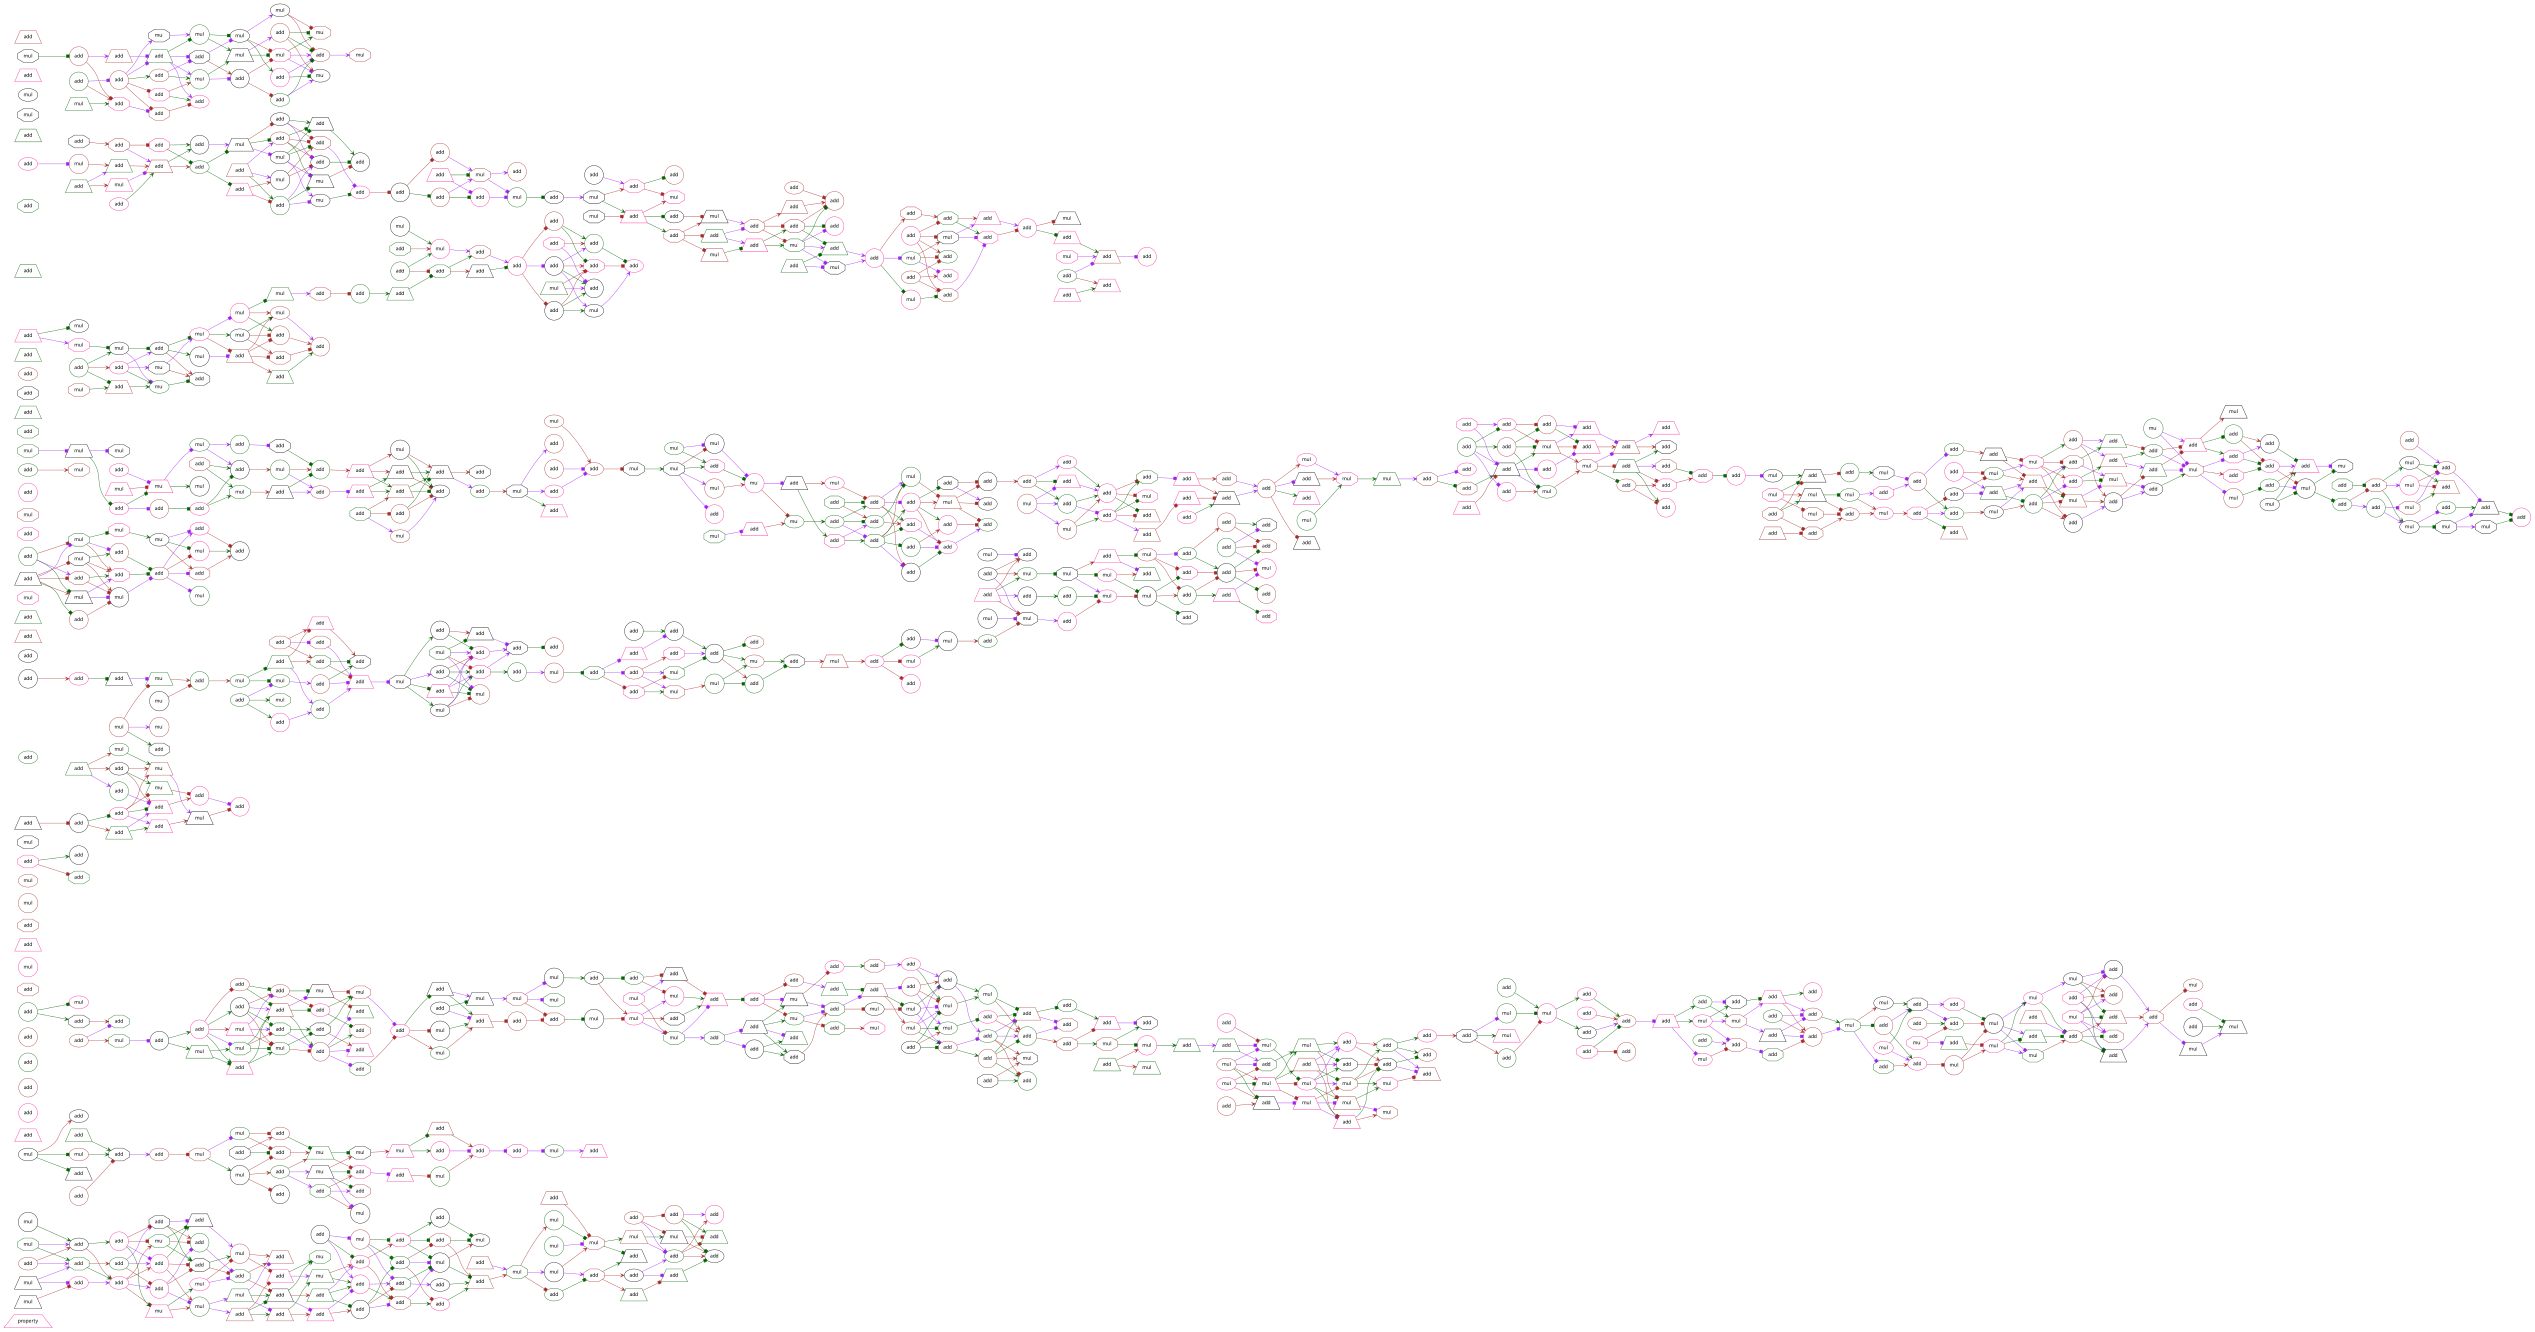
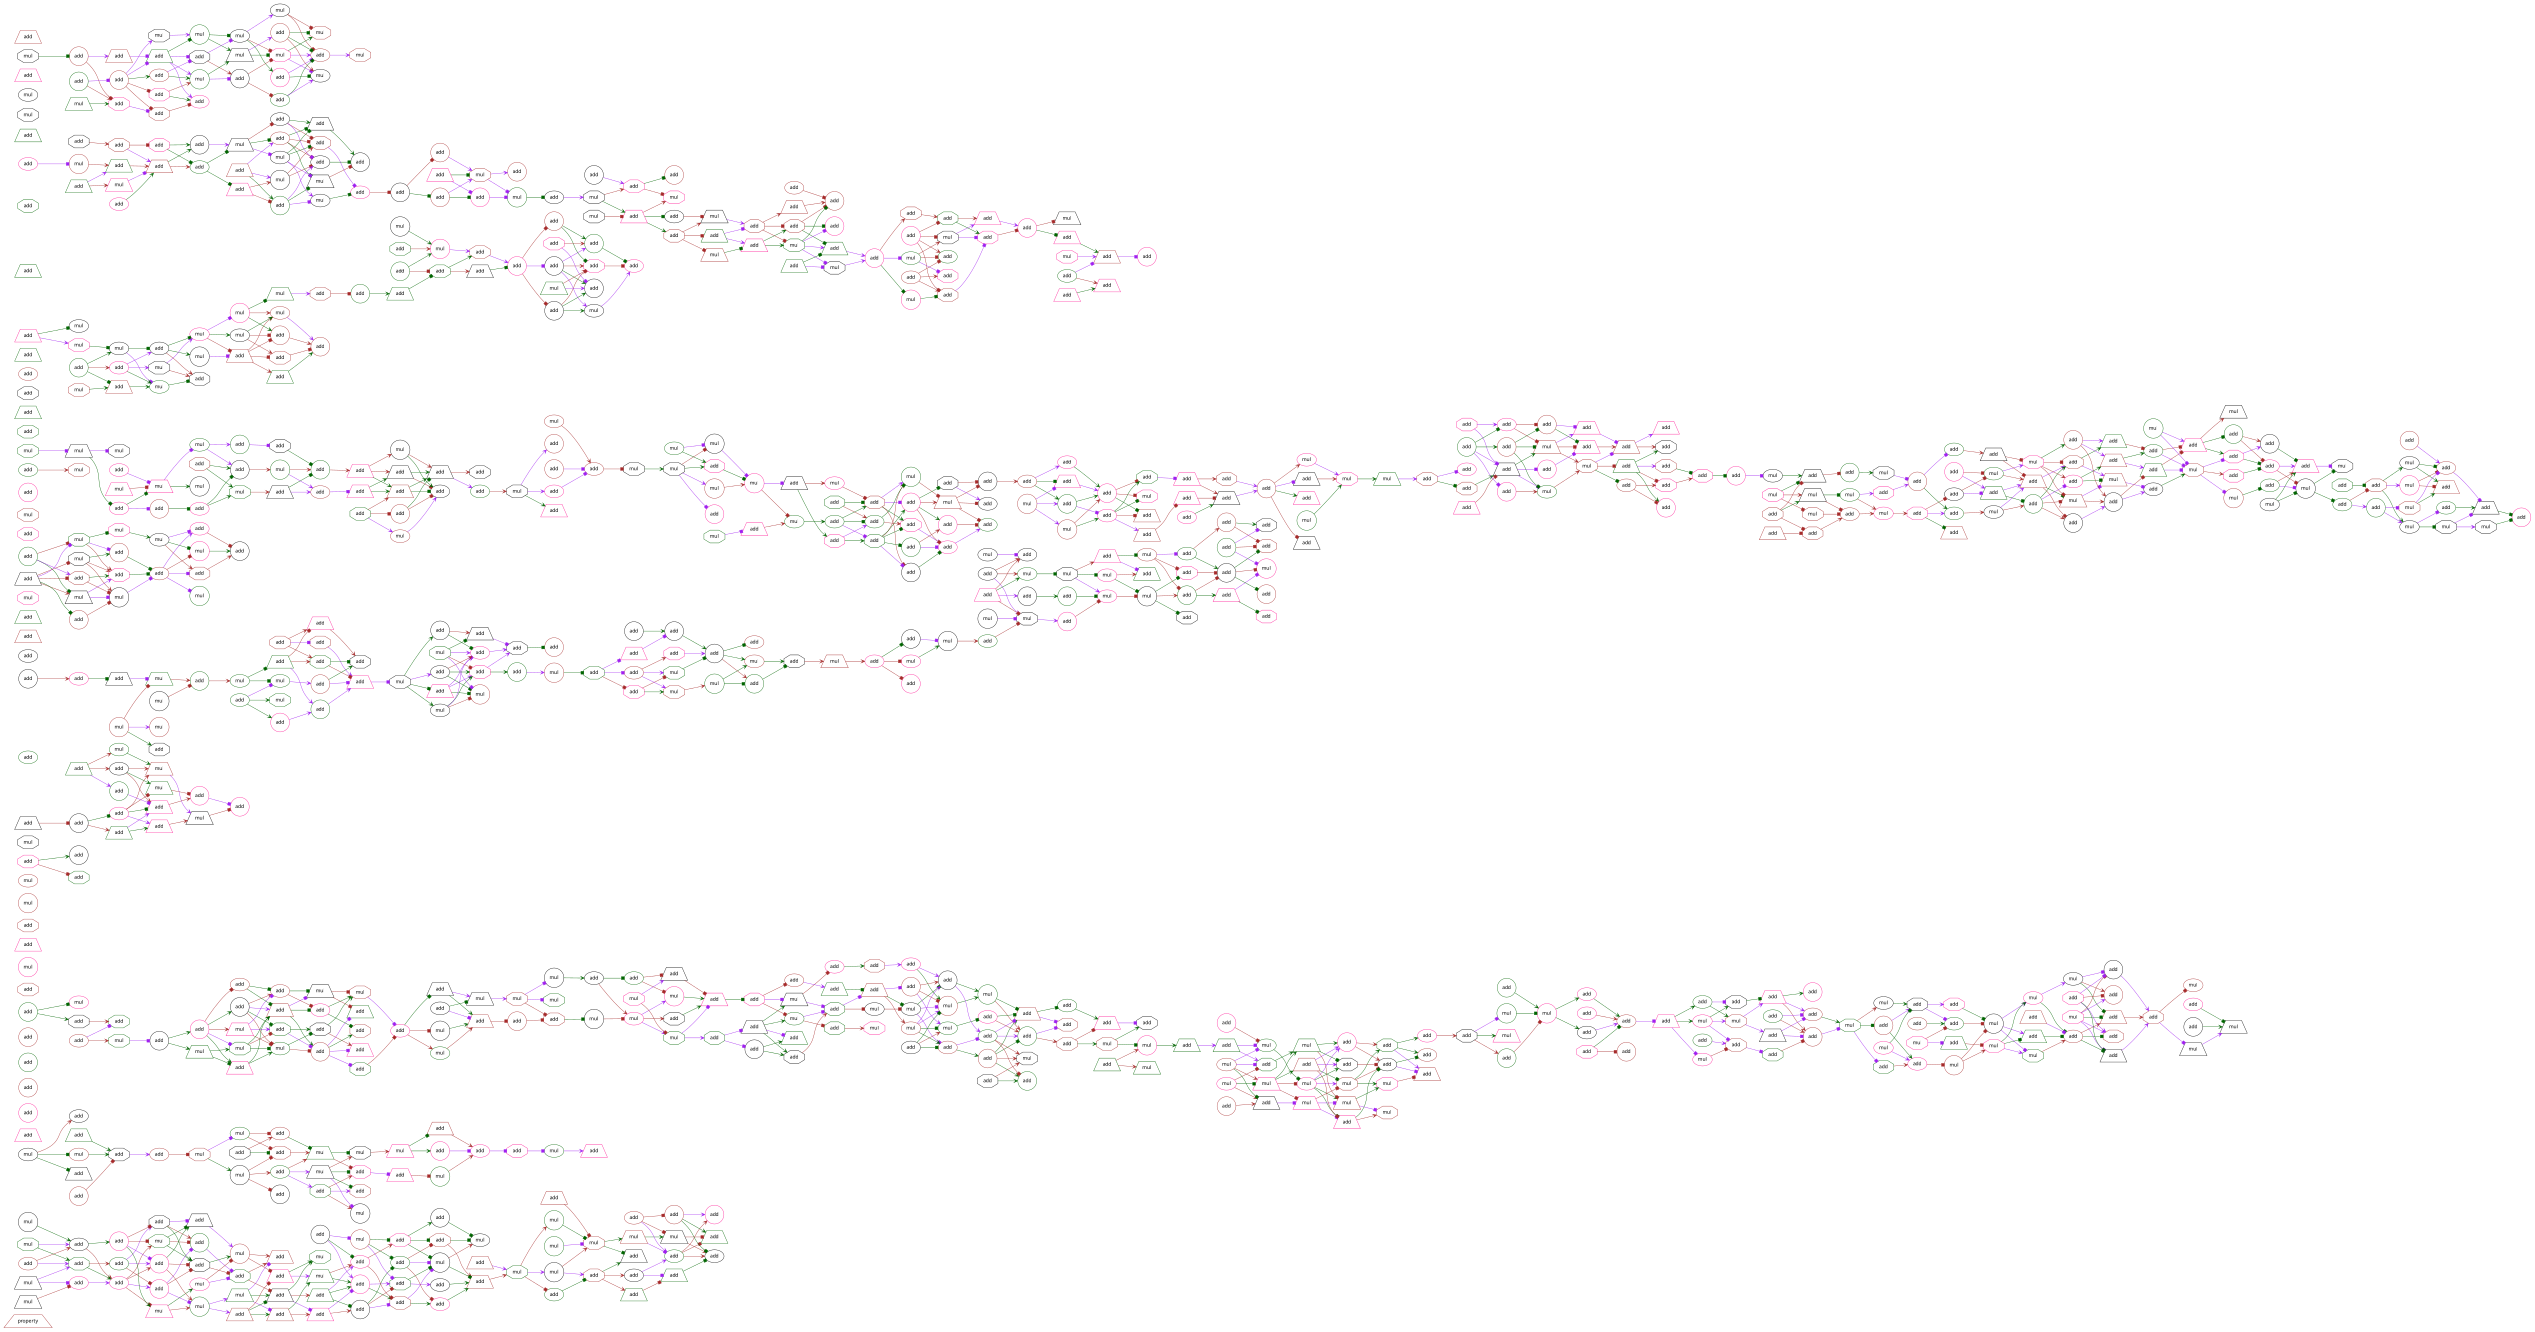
node "property": color deeppink -> brown
